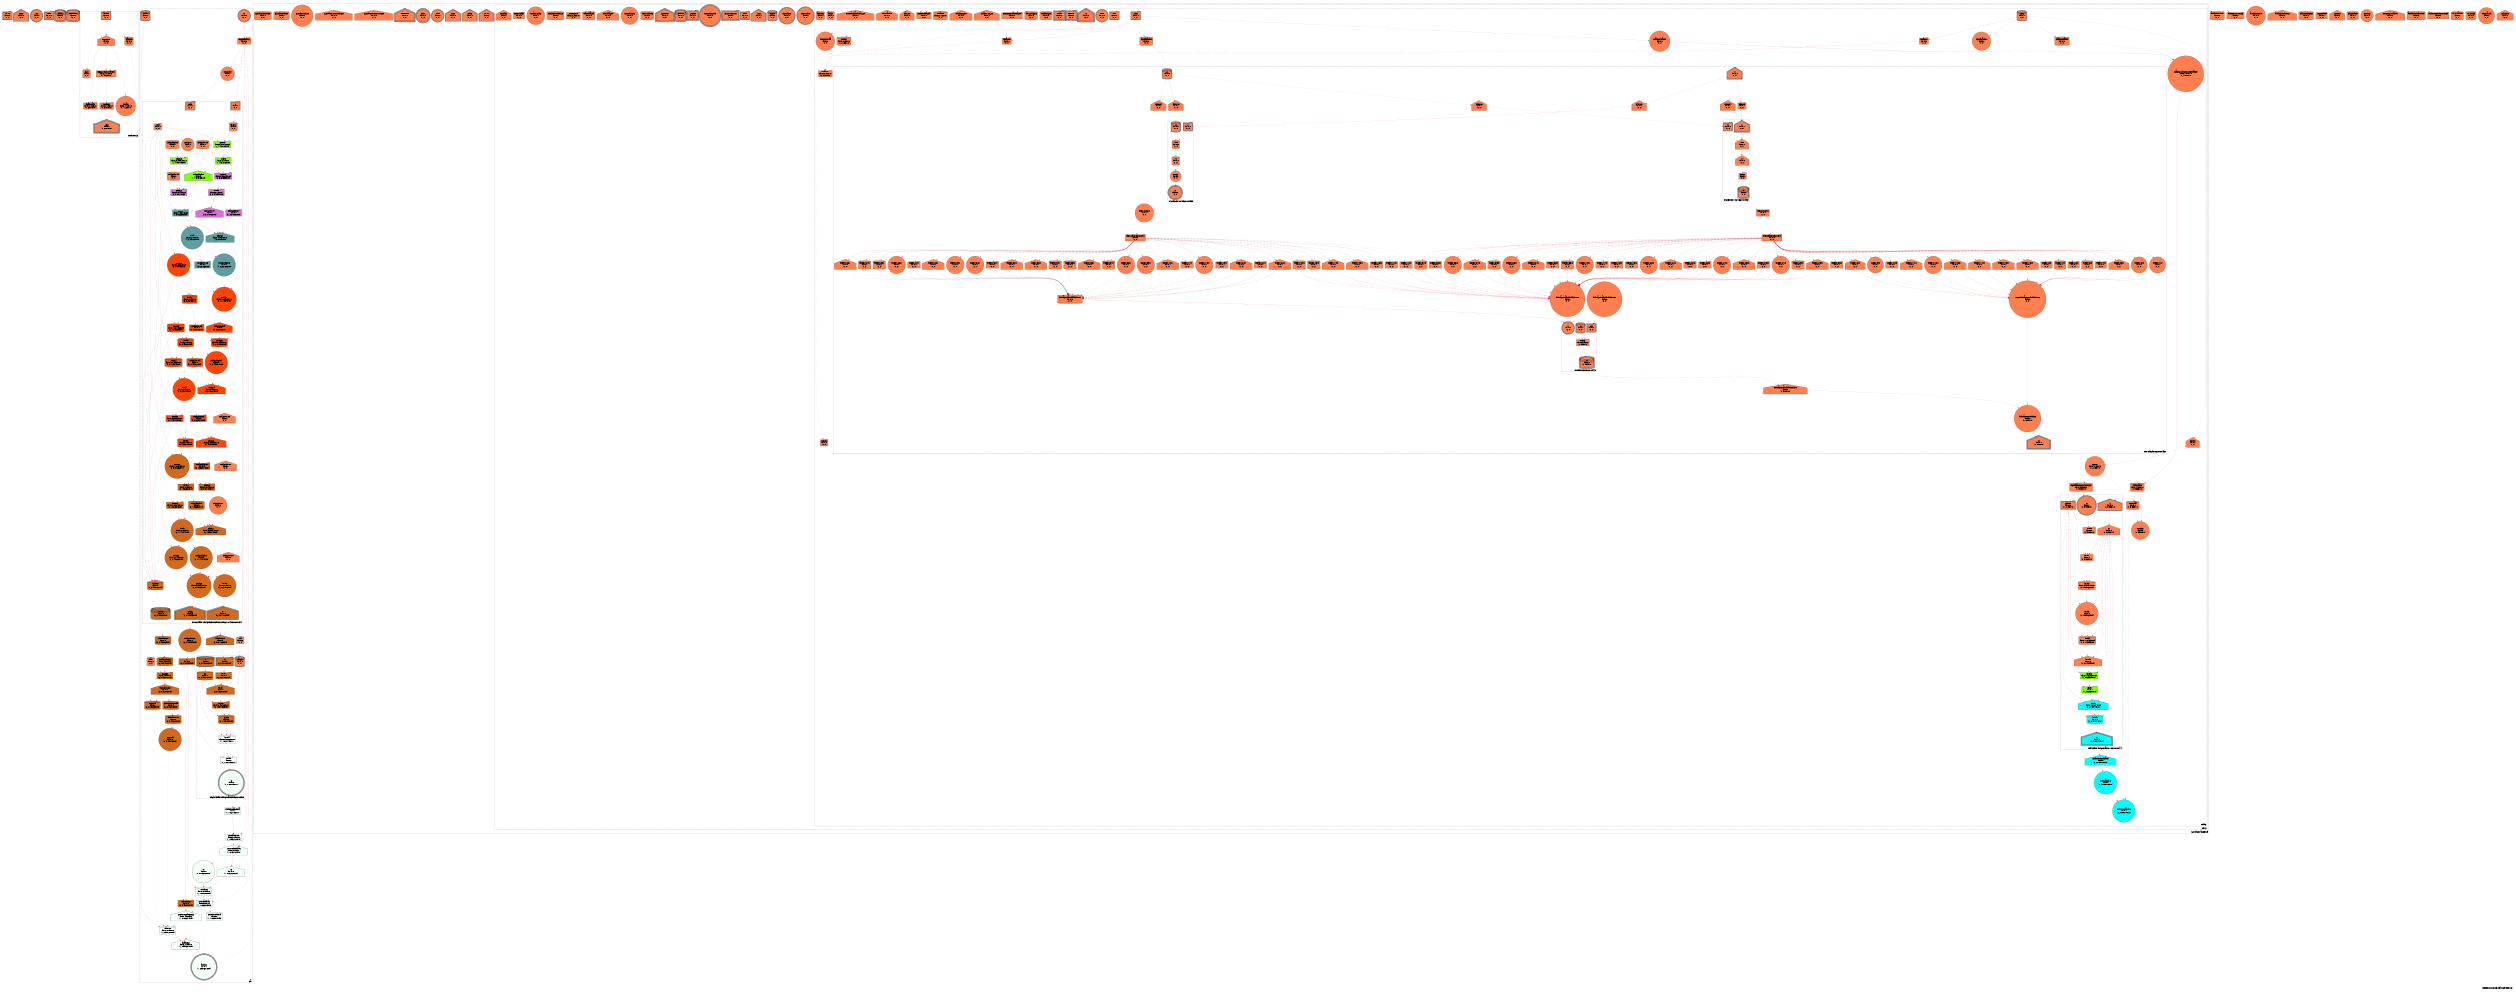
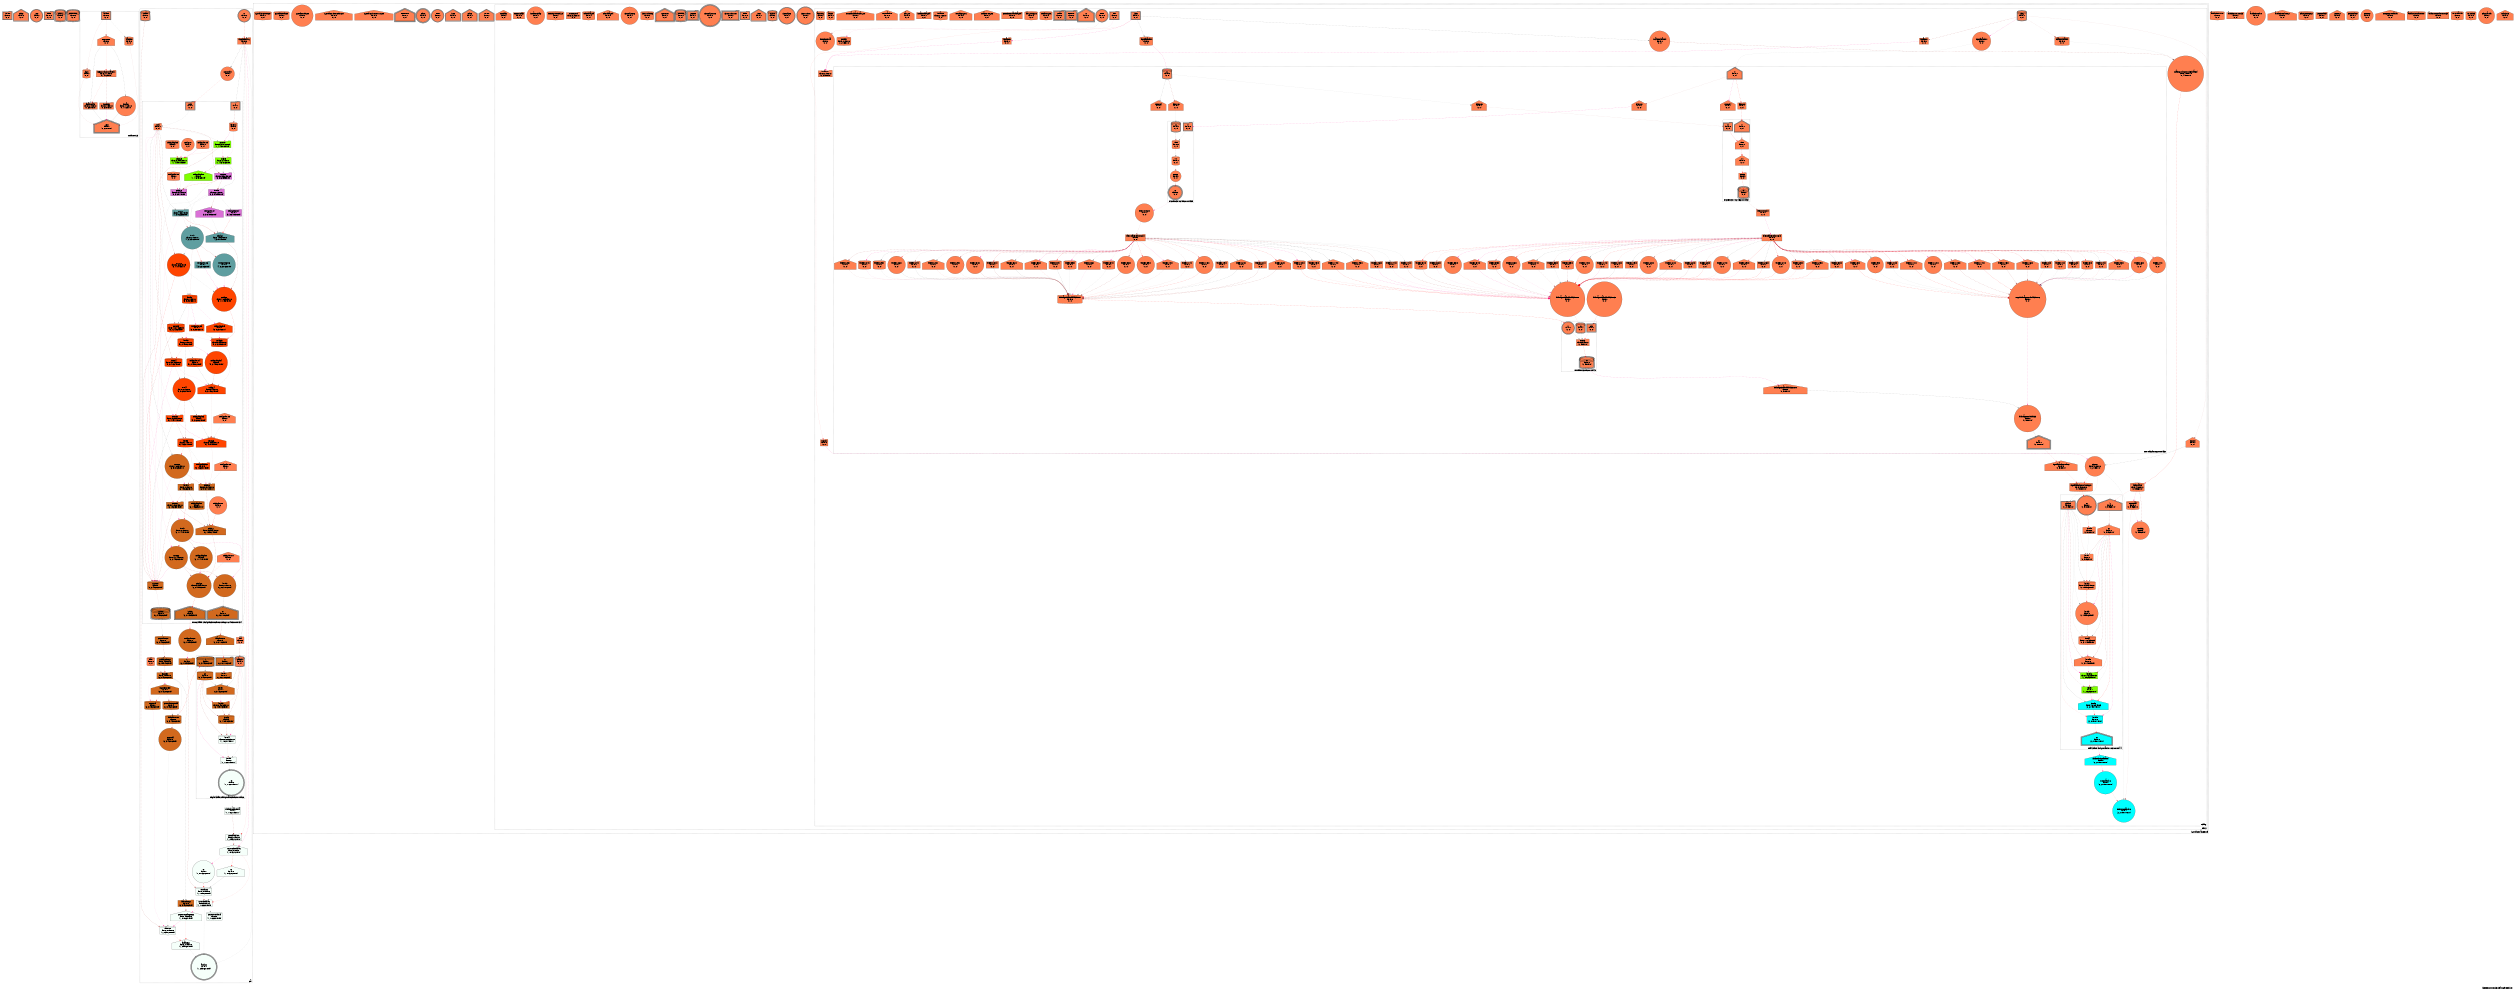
node "significand_product dT = 0 (0, 5.8e-10)": added
